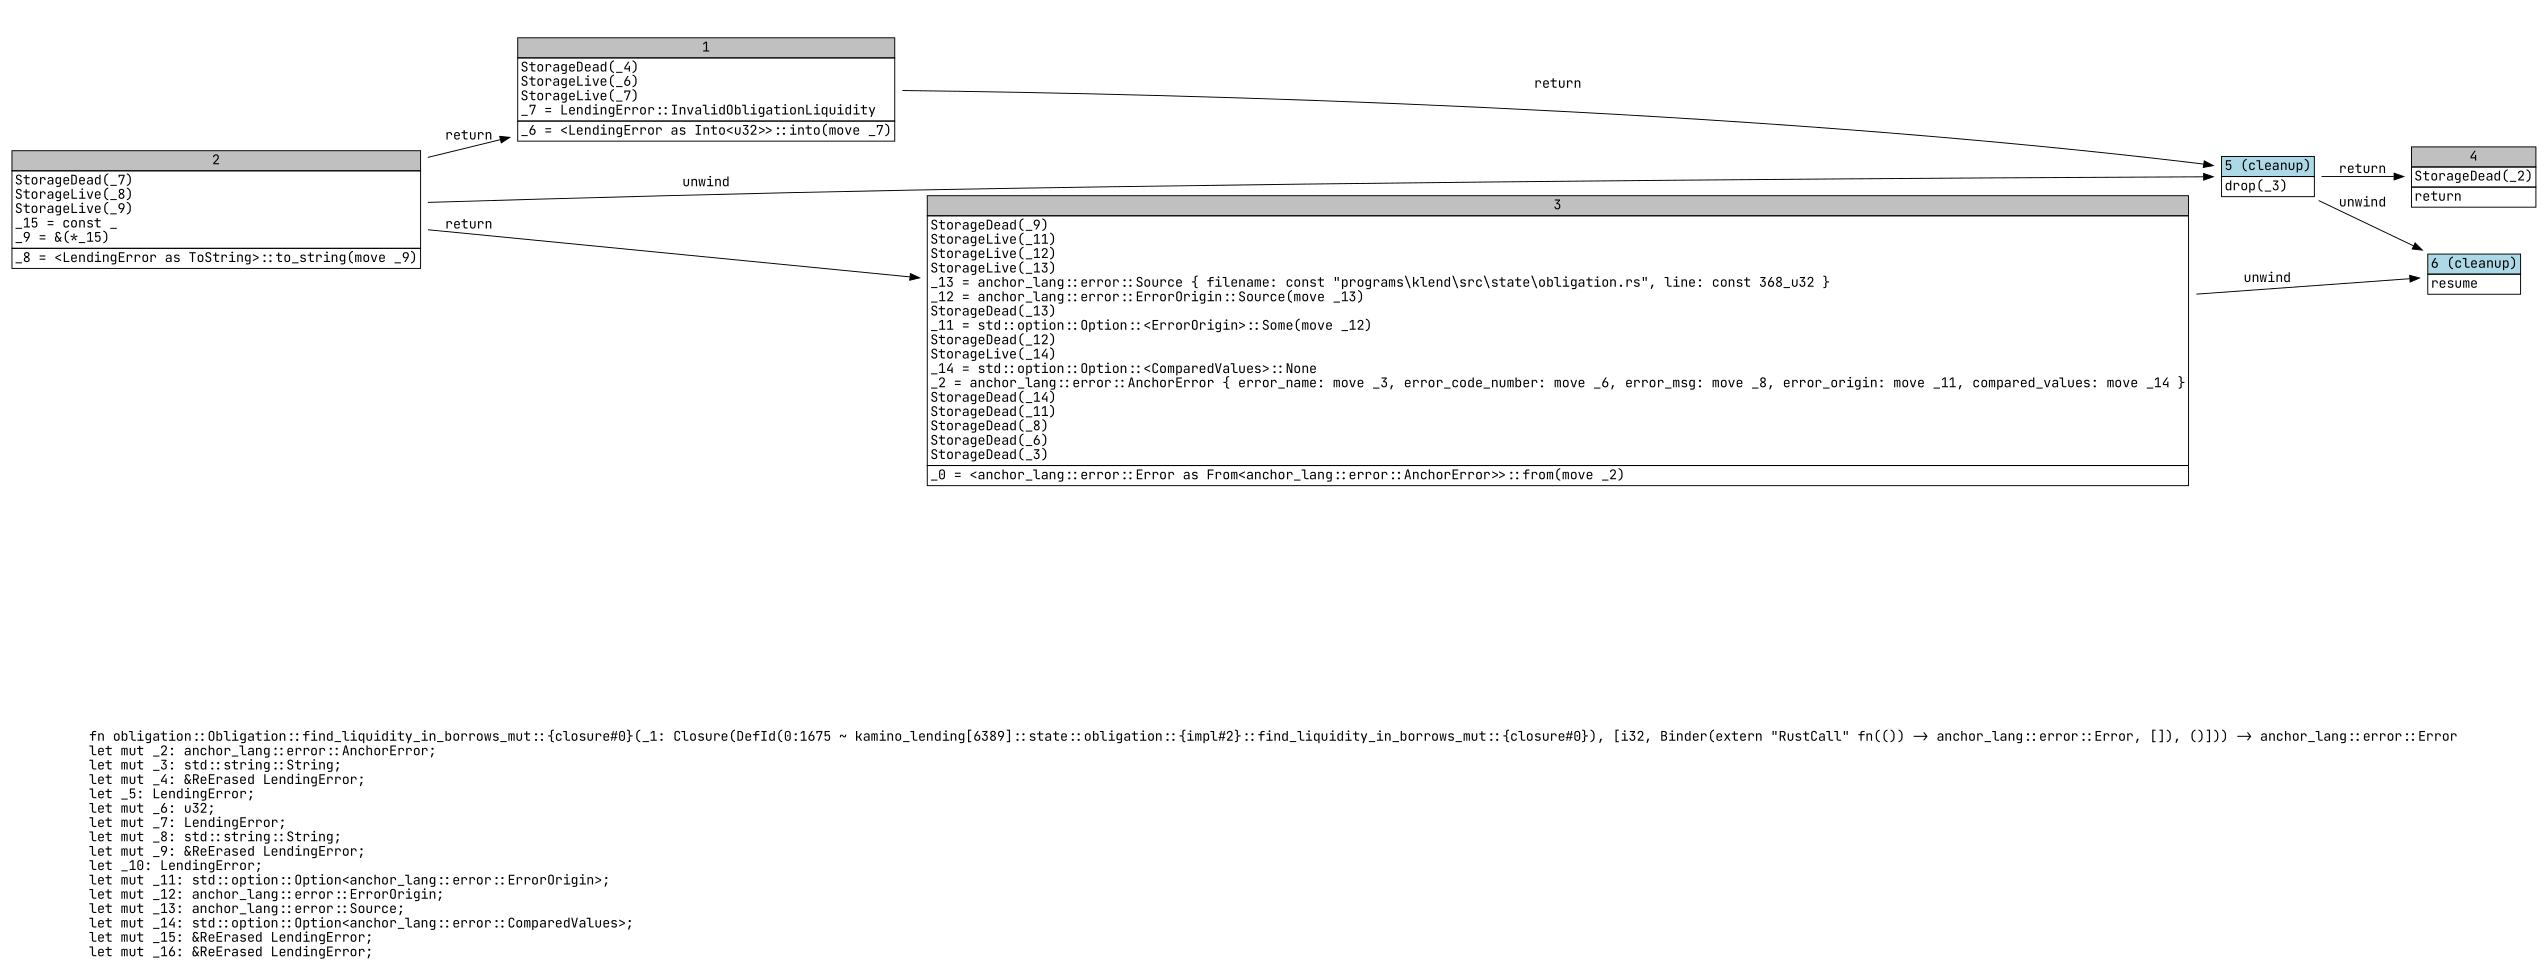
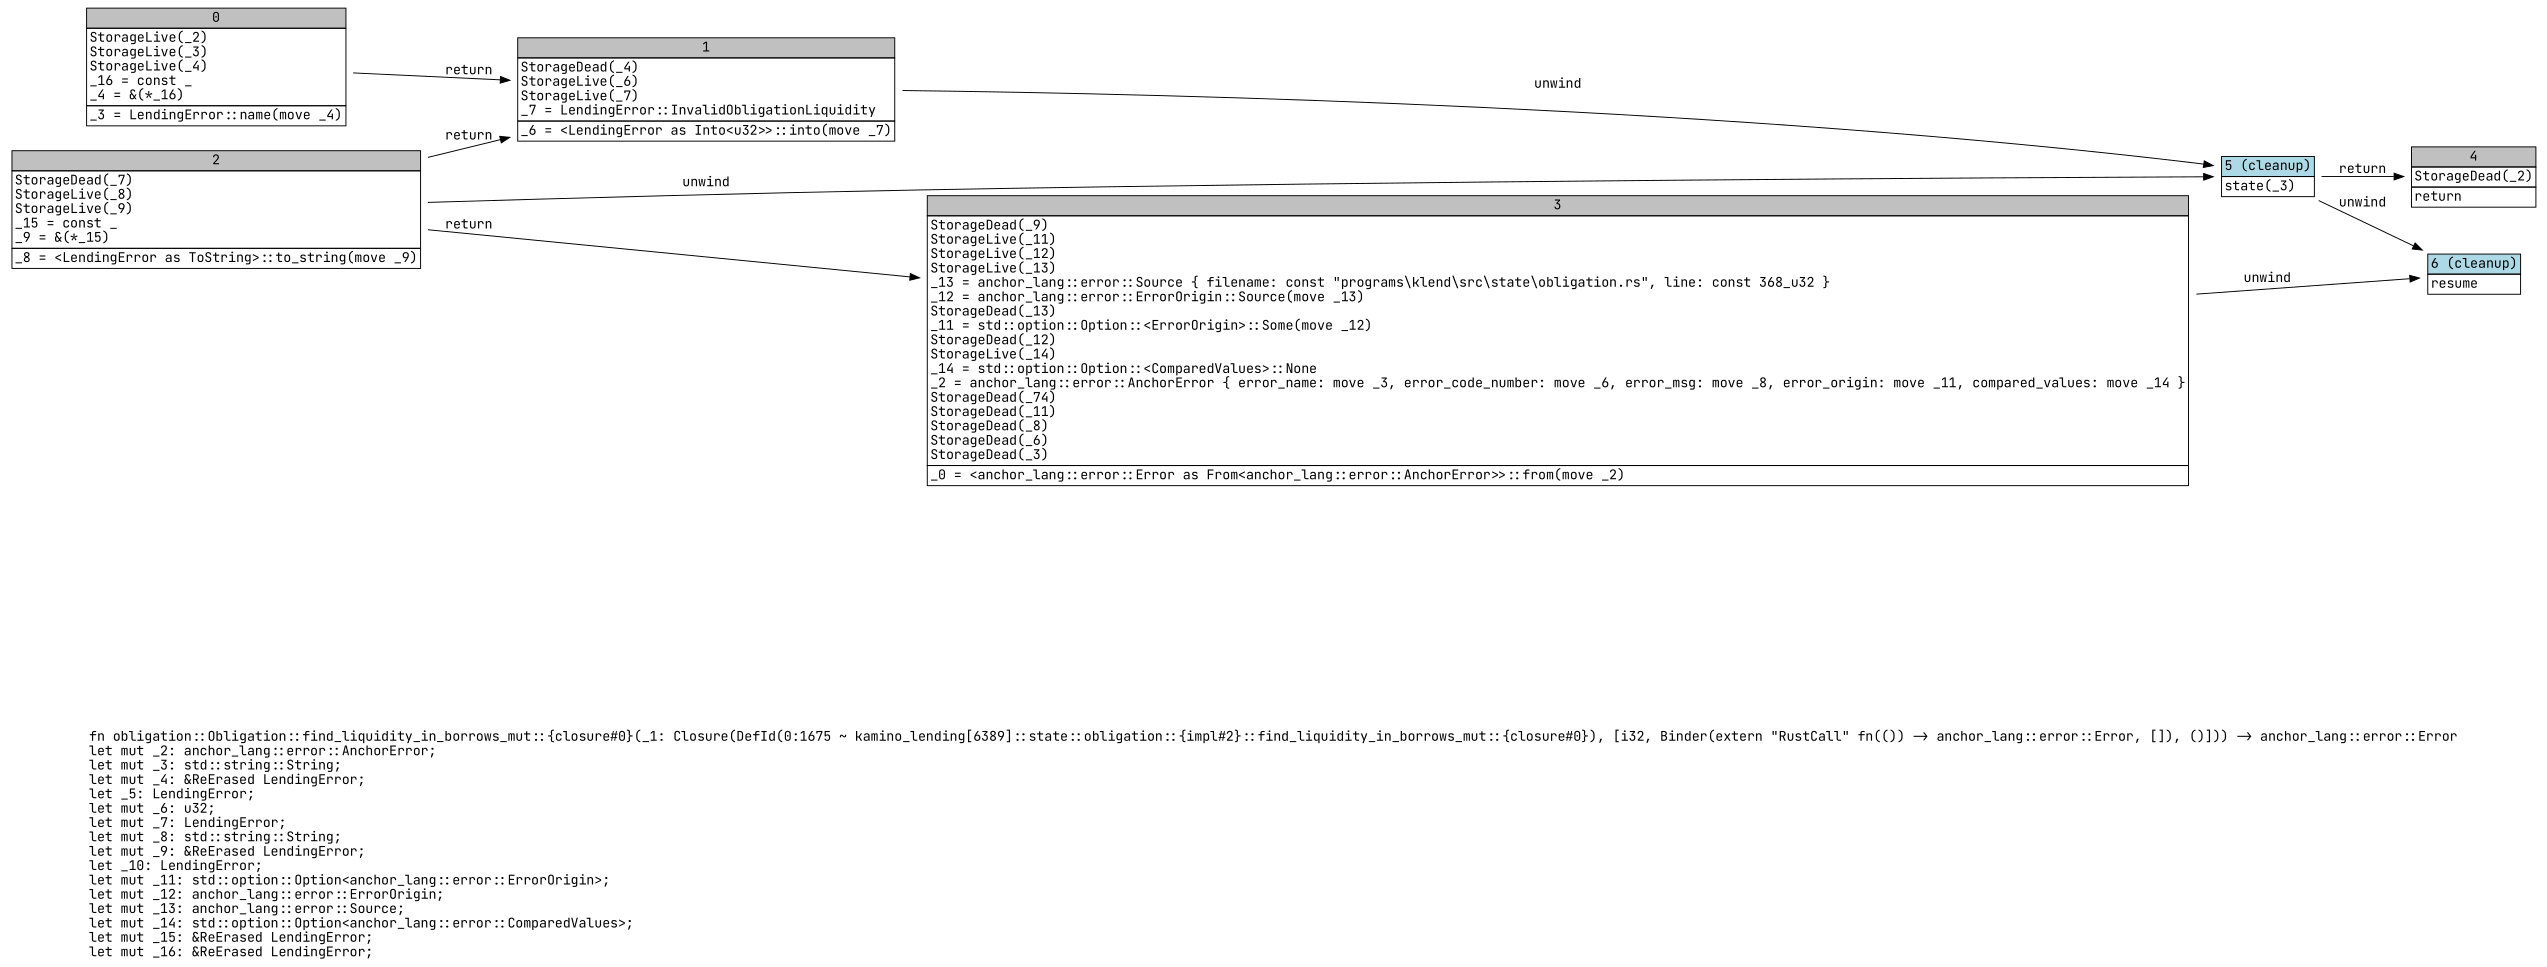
node "0": added
edge "1" -> "5 (cleanup)": label "return" -> "unwind"
node "5 (cleanup)": text "drop(_3)" -> "state(_3)"
node "3": text "StorageDead(_14)" -> "StorageDead(_74)"
